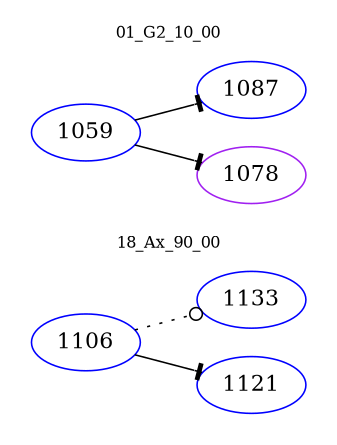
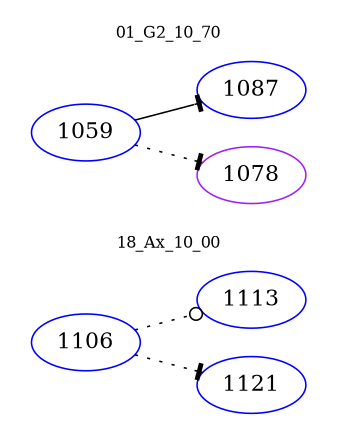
cluster "01_G2_10_00": label "01_G2_10_00" -> "01_G2_10_70"
edge "1059" -> "1078": style solid -> dotted
cluster "18_Ax_90_00": label "18_Ax_90_00" -> "18_Ax_10_00"
node "1133": label "1133" -> "1113"
edge "1106" -> "1121": style solid -> dotted
